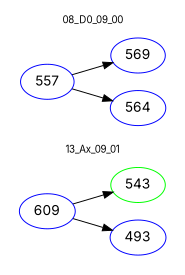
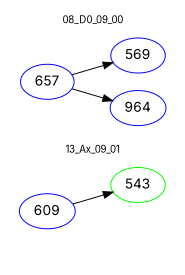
node "557": label "557" -> "657"
node "564": label "564" -> "964"
node "493": removed
